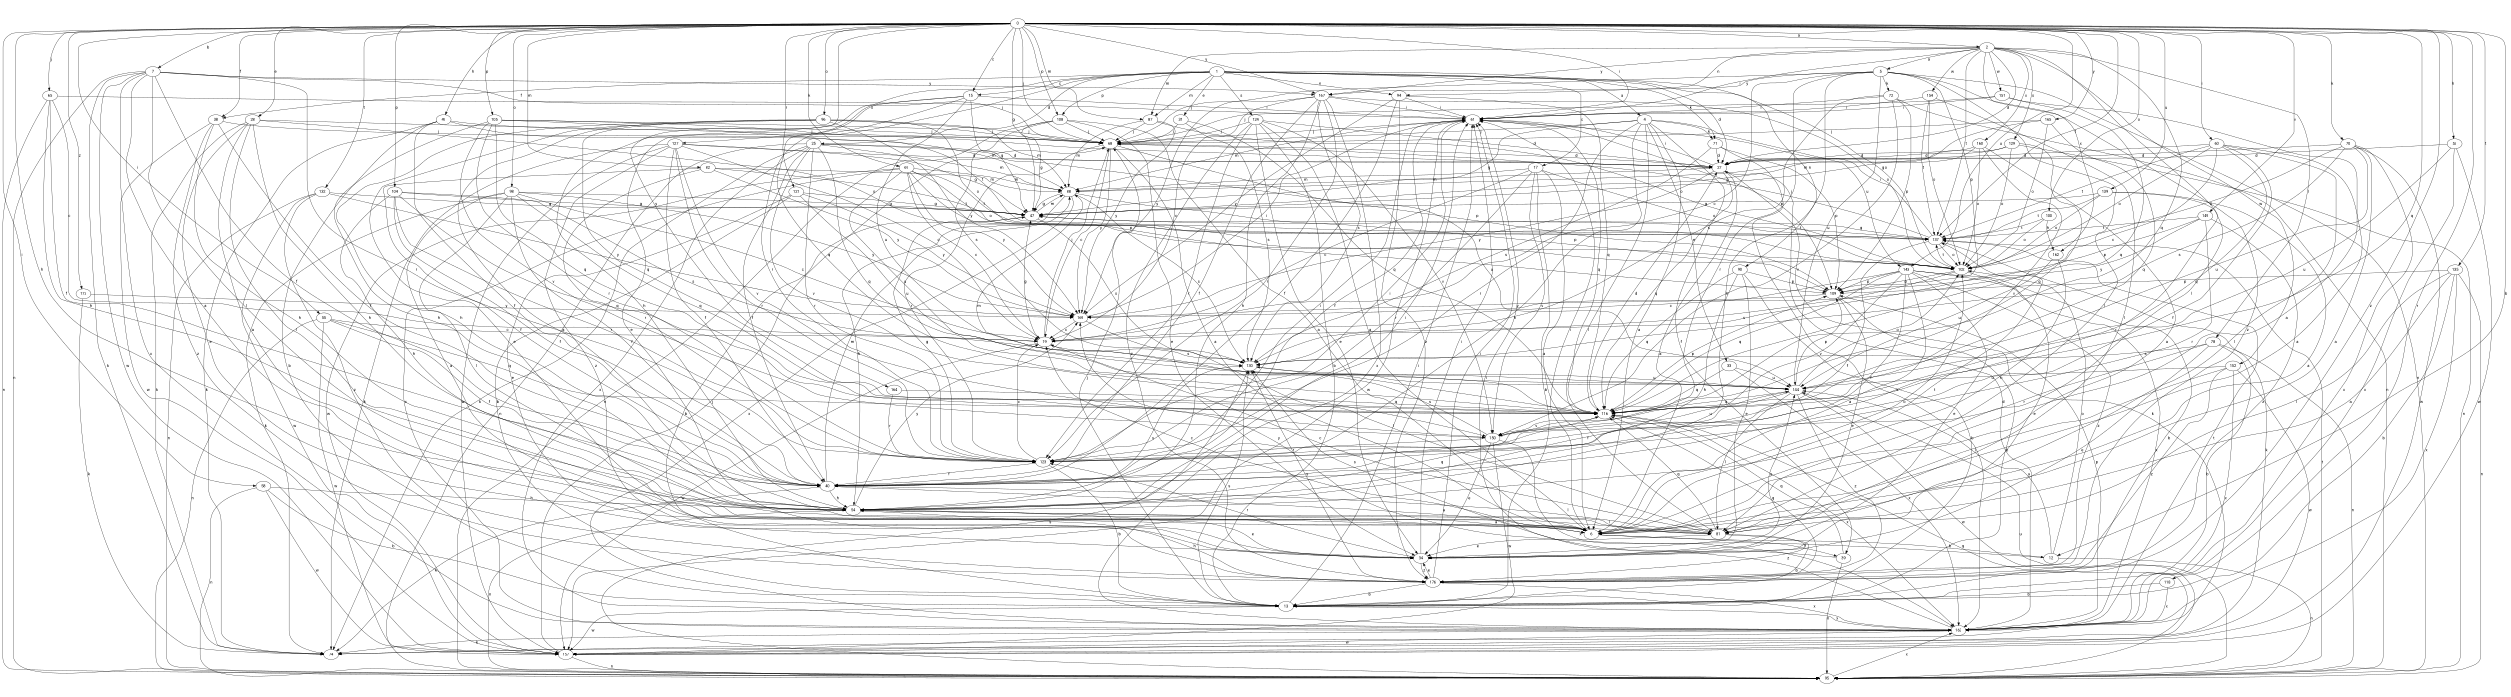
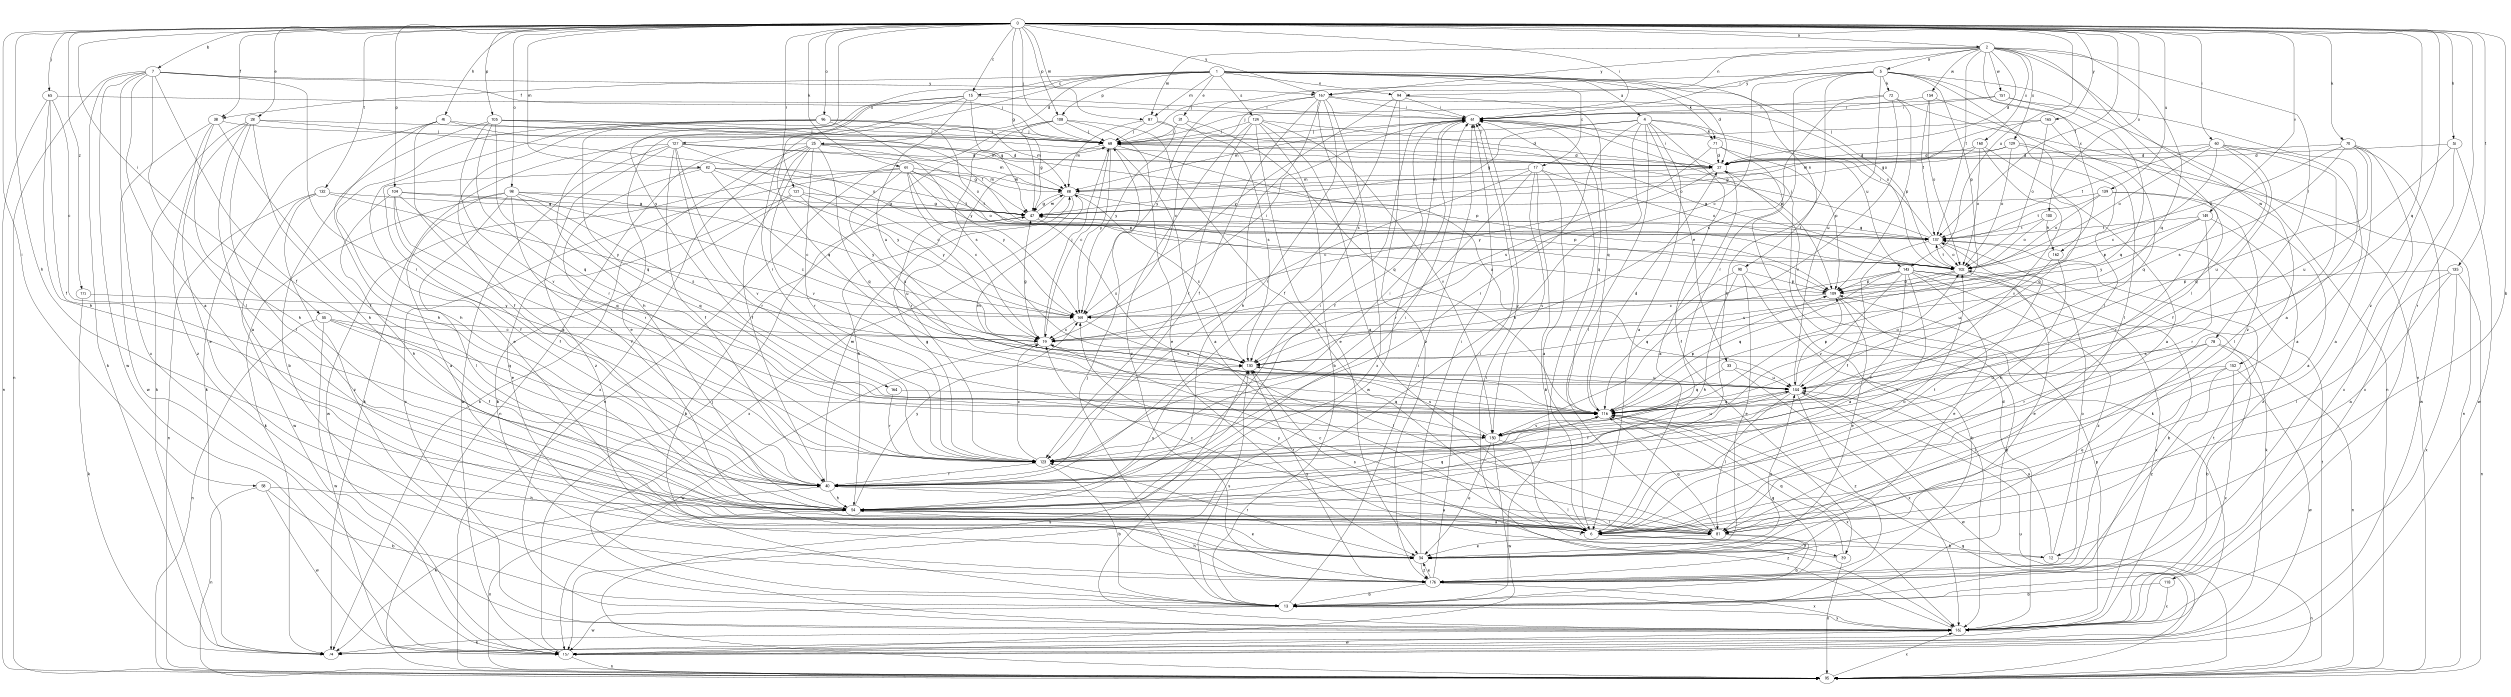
edge "82" -> "19": added, label "c"
edge "27" -> "116": removed, label "q"
edge "135" -> "13": removed, label "b"
